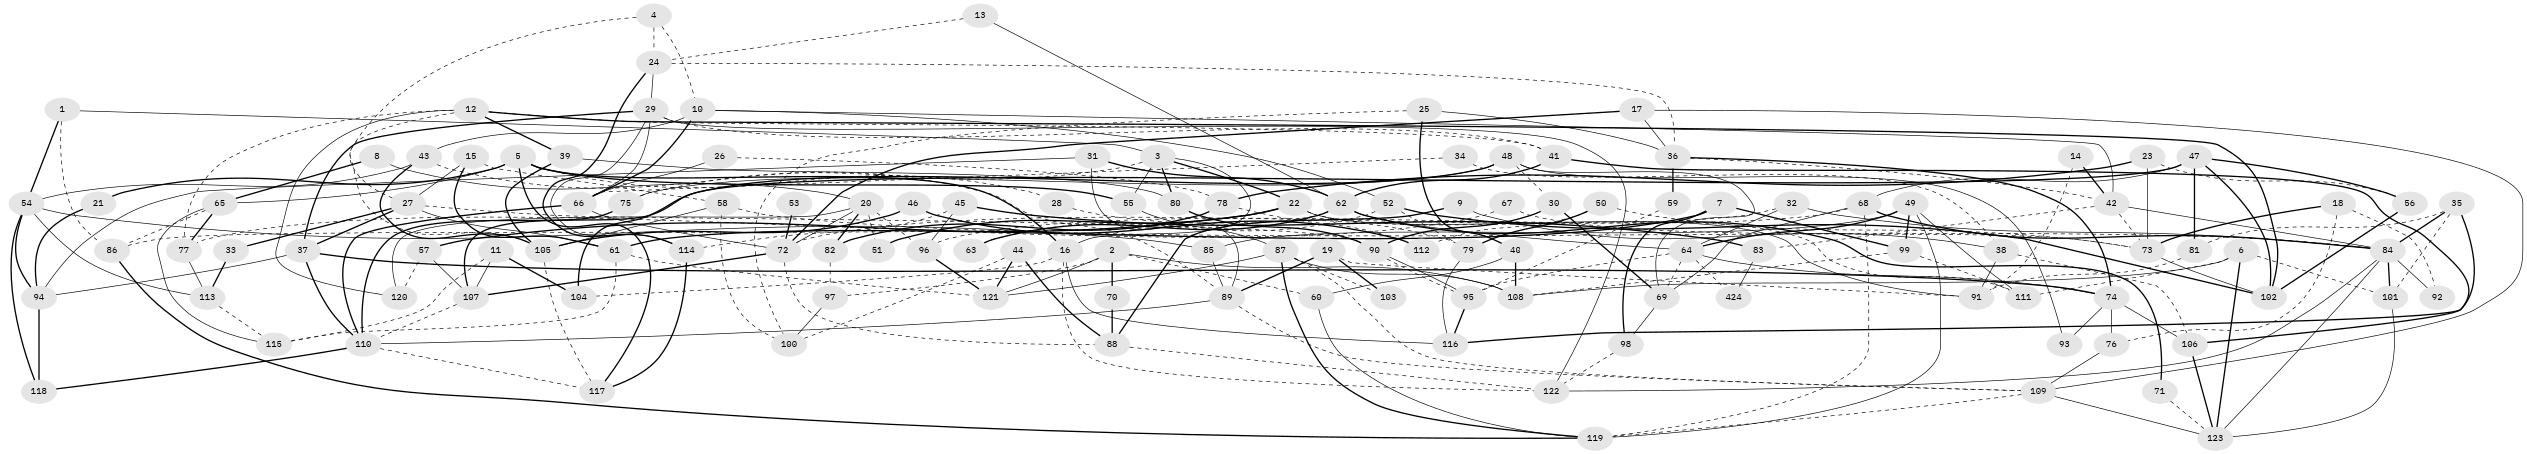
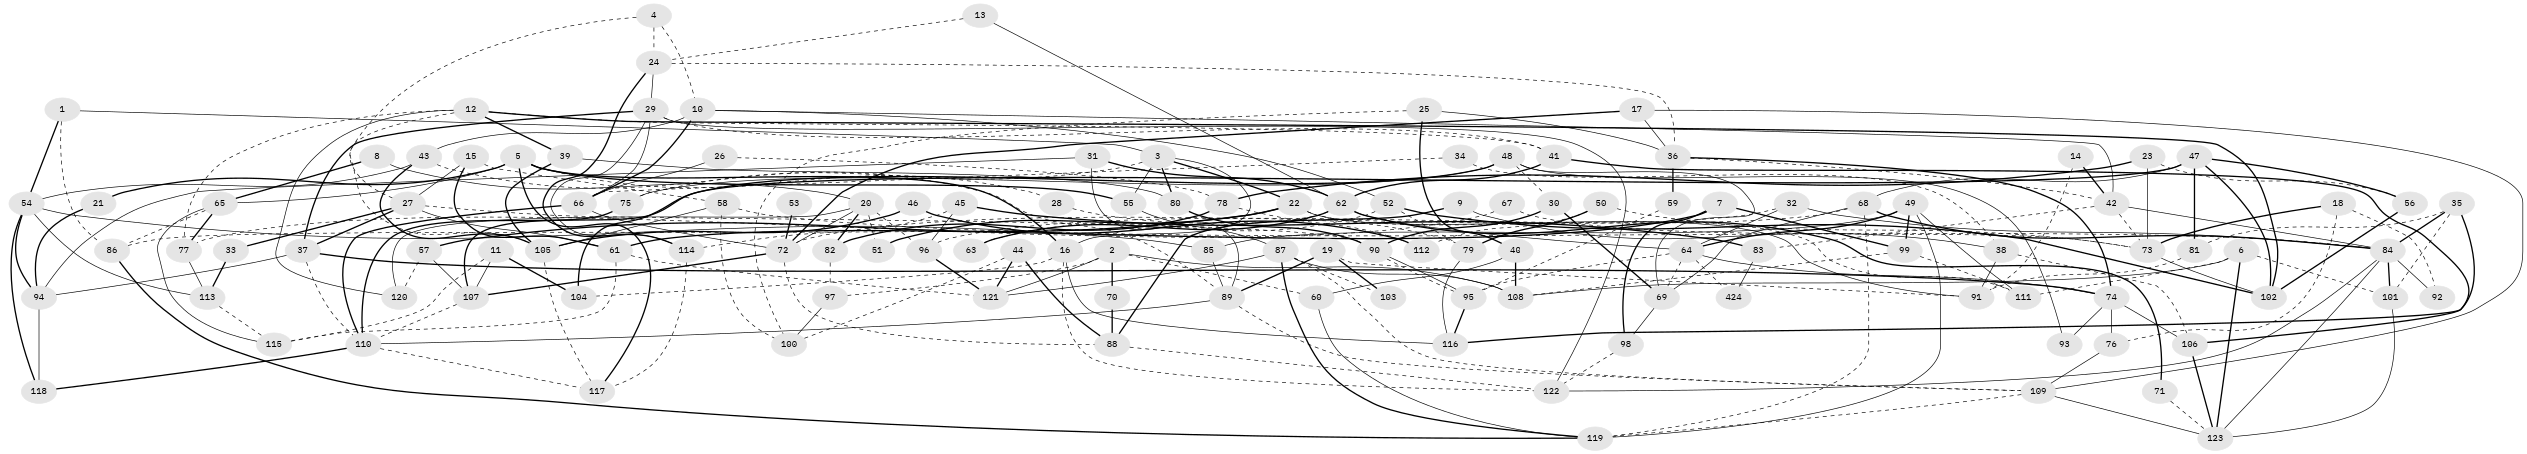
edge "37" -- "110": style bold -> dashed
edge "114" -- "117": style bold -> dashed
edge "94" -- "118": style bold -> solid
